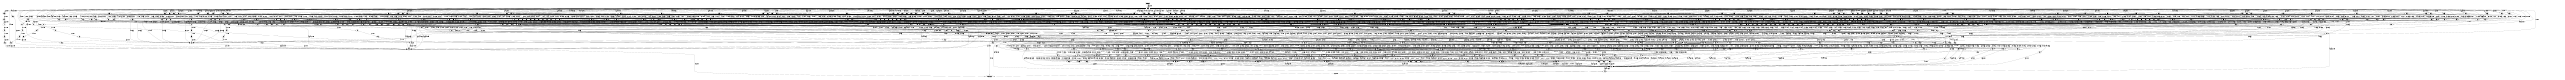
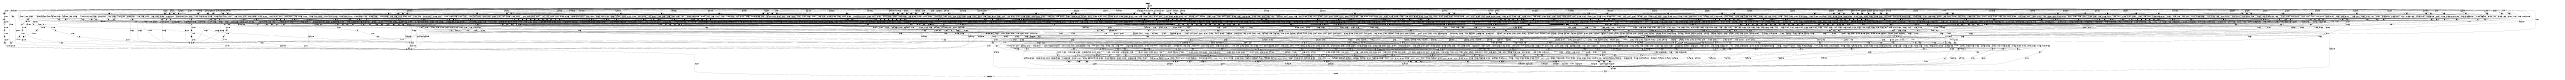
edge "t_29" -> "TERMINAL": removed, label "42 1.00"
edge "t_13" -> "t_18": reversed
